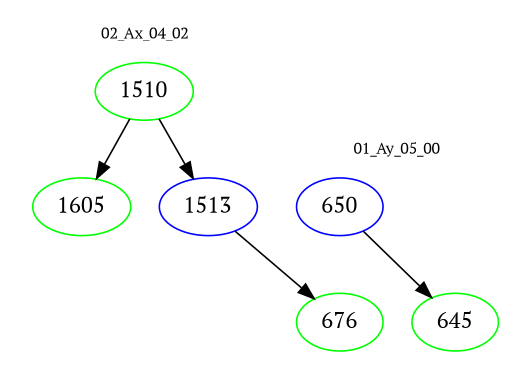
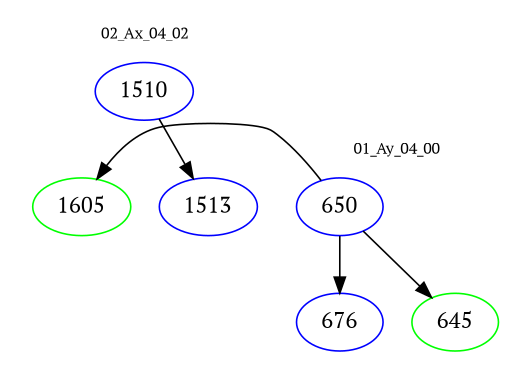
node "1510": color green -> blue
edge "1510" -> "1605": now "650" -> "1605"
cluster "01_Ay_05_00": label "01_Ay_05_00" -> "01_Ay_04_00"
edge "1513" -> "676": now "650" -> "676"
node "676": color green -> blue
